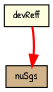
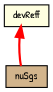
edge "devReff" -> "nuSgs": reversed
